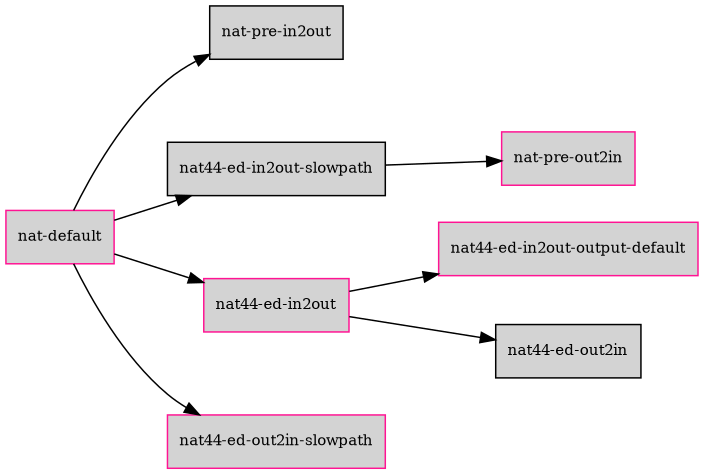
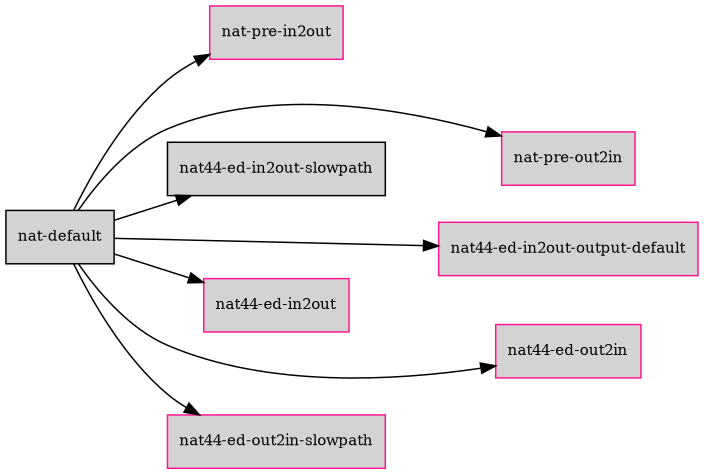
node "nat-pre-in2out": color black -> deeppink
edge "nat44-ed-in2out-slowpath" -> "nat-pre-out2in": now "nat-default" -> "nat-pre-out2in"
node "nat-default": color deeppink -> black
edge "nat44-ed-in2out" -> "nat44-ed-in2out-output-default": now "nat-default" -> "nat44-ed-in2out-output-default"
edge "nat44-ed-in2out" -> "nat44-ed-out2in": now "nat-default" -> "nat44-ed-out2in"
node "nat44-ed-out2in": color black -> deeppink
